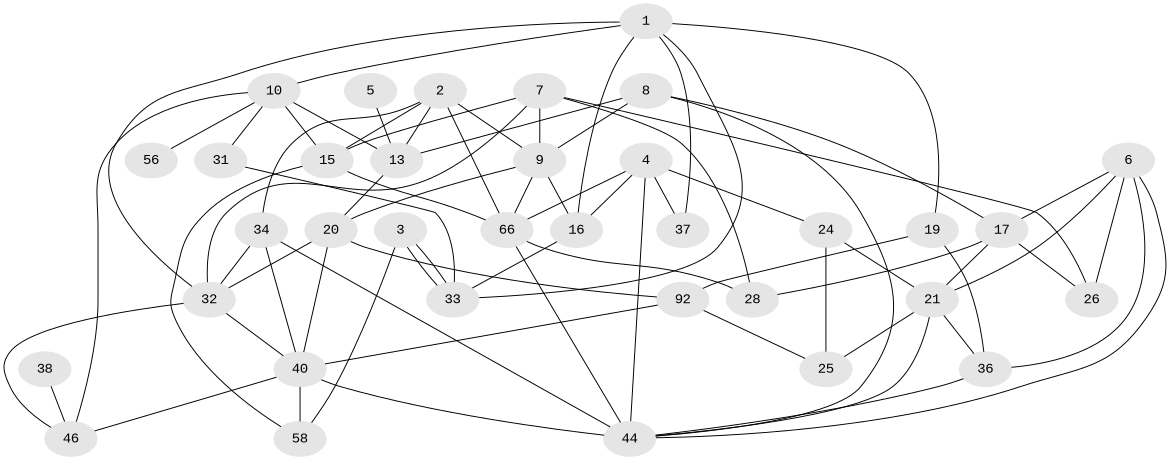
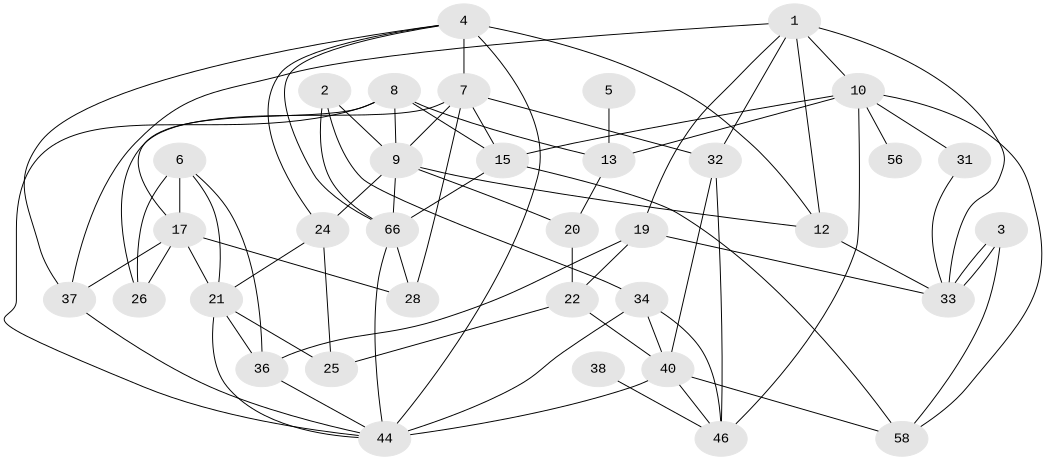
edge "4" -- "7": added
edge "2" -- "15": now "8" -- "15"
edge "2" -- "13": removed
edge "9" -- "24": added
node "16": label "16" -> "12"
edge "10" -- "58": added
edge "20" -- "32": removed
edge "34" -- "32": now "34" -- "46"
edge "19" -- "33": added
edge "17" -- "37": added
edge "20" -- "40": removed
node "92": label "92" -> "22"
edge "6" -- "44": now "37" -- "44"
